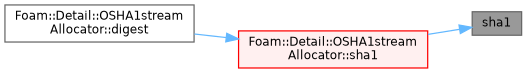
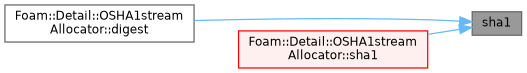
edge "Foam::Detail::OSHA1stream Allocator::digest" -> "Foam::Detail::OSHA1stream Allocator::sha1": now "Foam::Detail::OSHA1stream Allocator::digest" -> "sha1"
